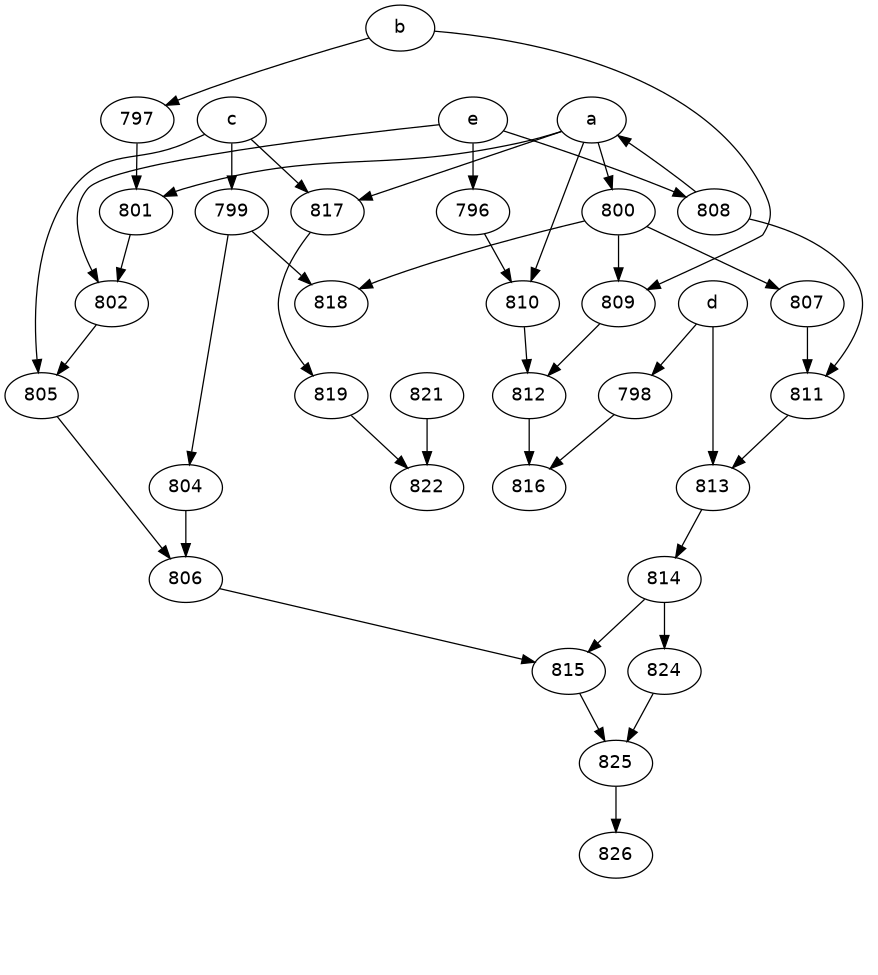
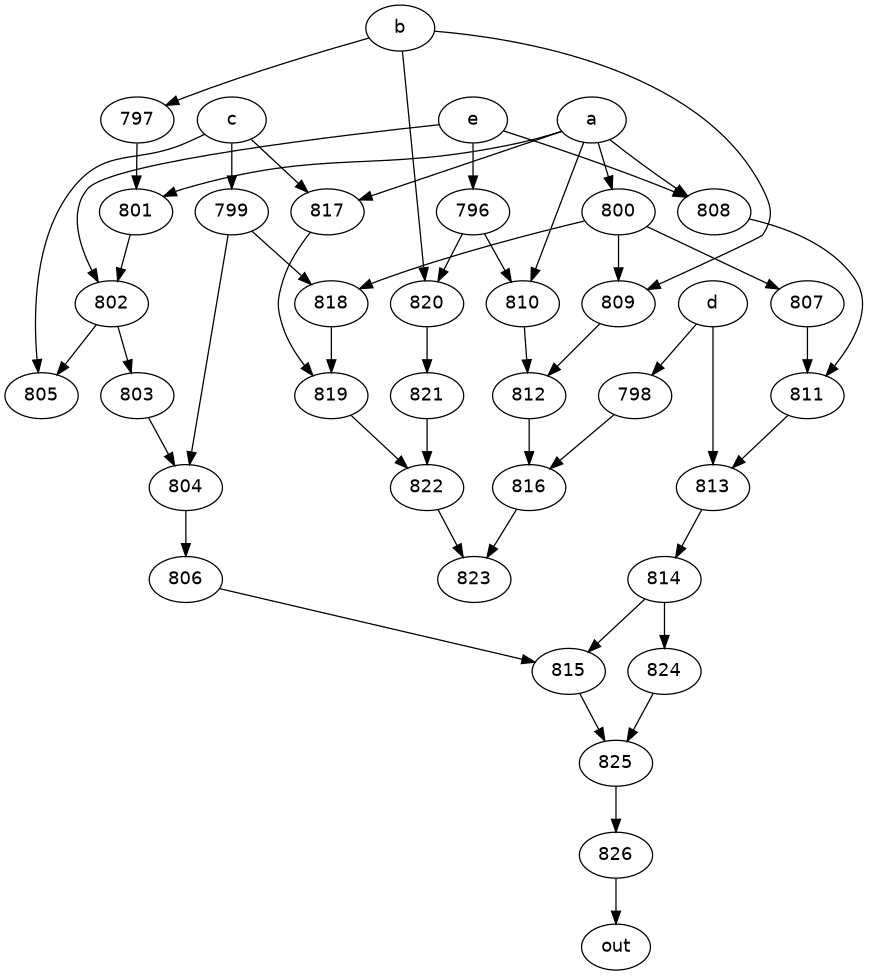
edge "808" -> "a": reversed
node "820": added
edge "818" -> "819": added
node "803": added
edge "805" -> "806": removed
node "823": added
node "out": added
